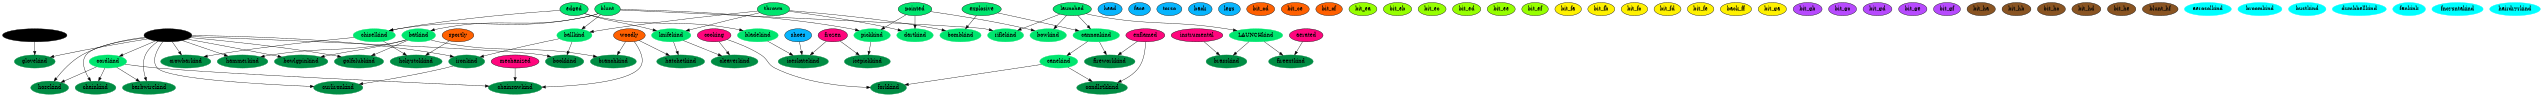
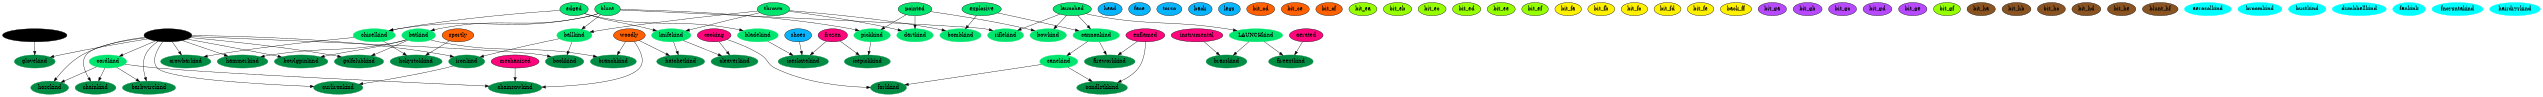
node "bit_ga": fillcolor #fff100 -> #b74afe
node "bit_gf": fillcolor #b74afe -> #96ff00
